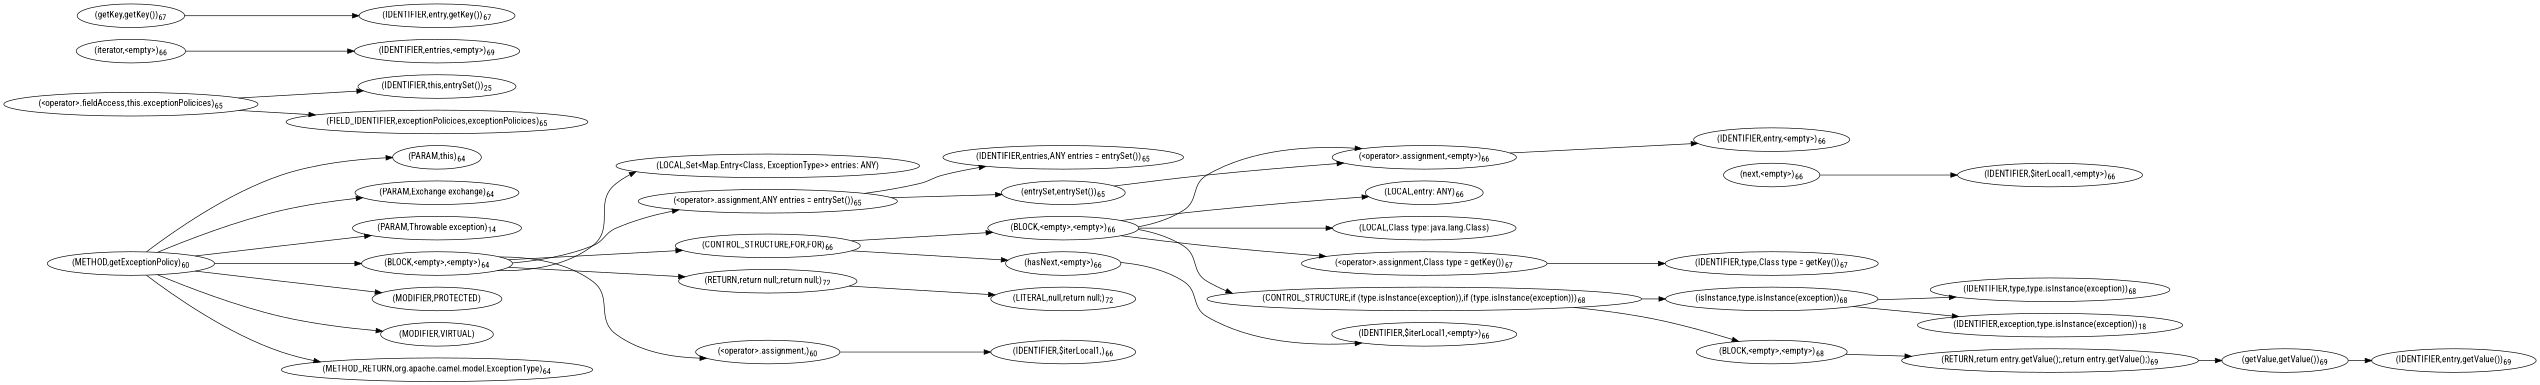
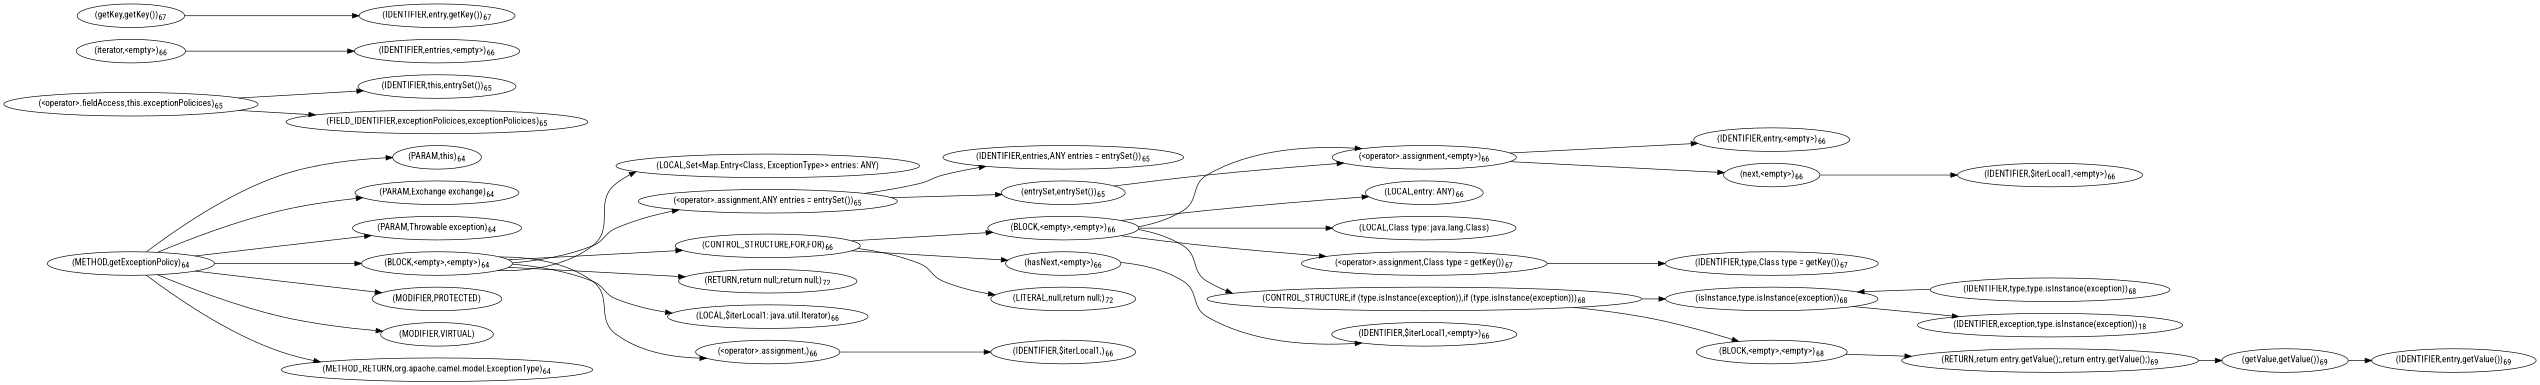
node "(IDENTIFIER,entries,<empty>)": text "69" -> "66"
node "(IDENTIFIER,this,entrySet())": text "25" -> "65"
edge "(<operator>.assignment,<empty>)" -> "(next,<empty>)": added
node "(PARAM,Throwable exception)": text "14" -> "64"
node "(METHOD,getExceptionPolicy)": text "60" -> "64"
edge "(RETURN,return null;,return null;)" -> "(LITERAL,null,return null;)": now "(CONTROL_STRUCTURE,FOR,FOR)" -> "(LITERAL,null,return null;)"
edge "(isInstance,type.isInstance(exception))" -> "(IDENTIFIER,type,type.isInstance(exception))": reversed
node "(LOCAL,$iterLocal1: java.util.Iterator)": added
node "(<operator>.assignment,)": text "60" -> "66"
